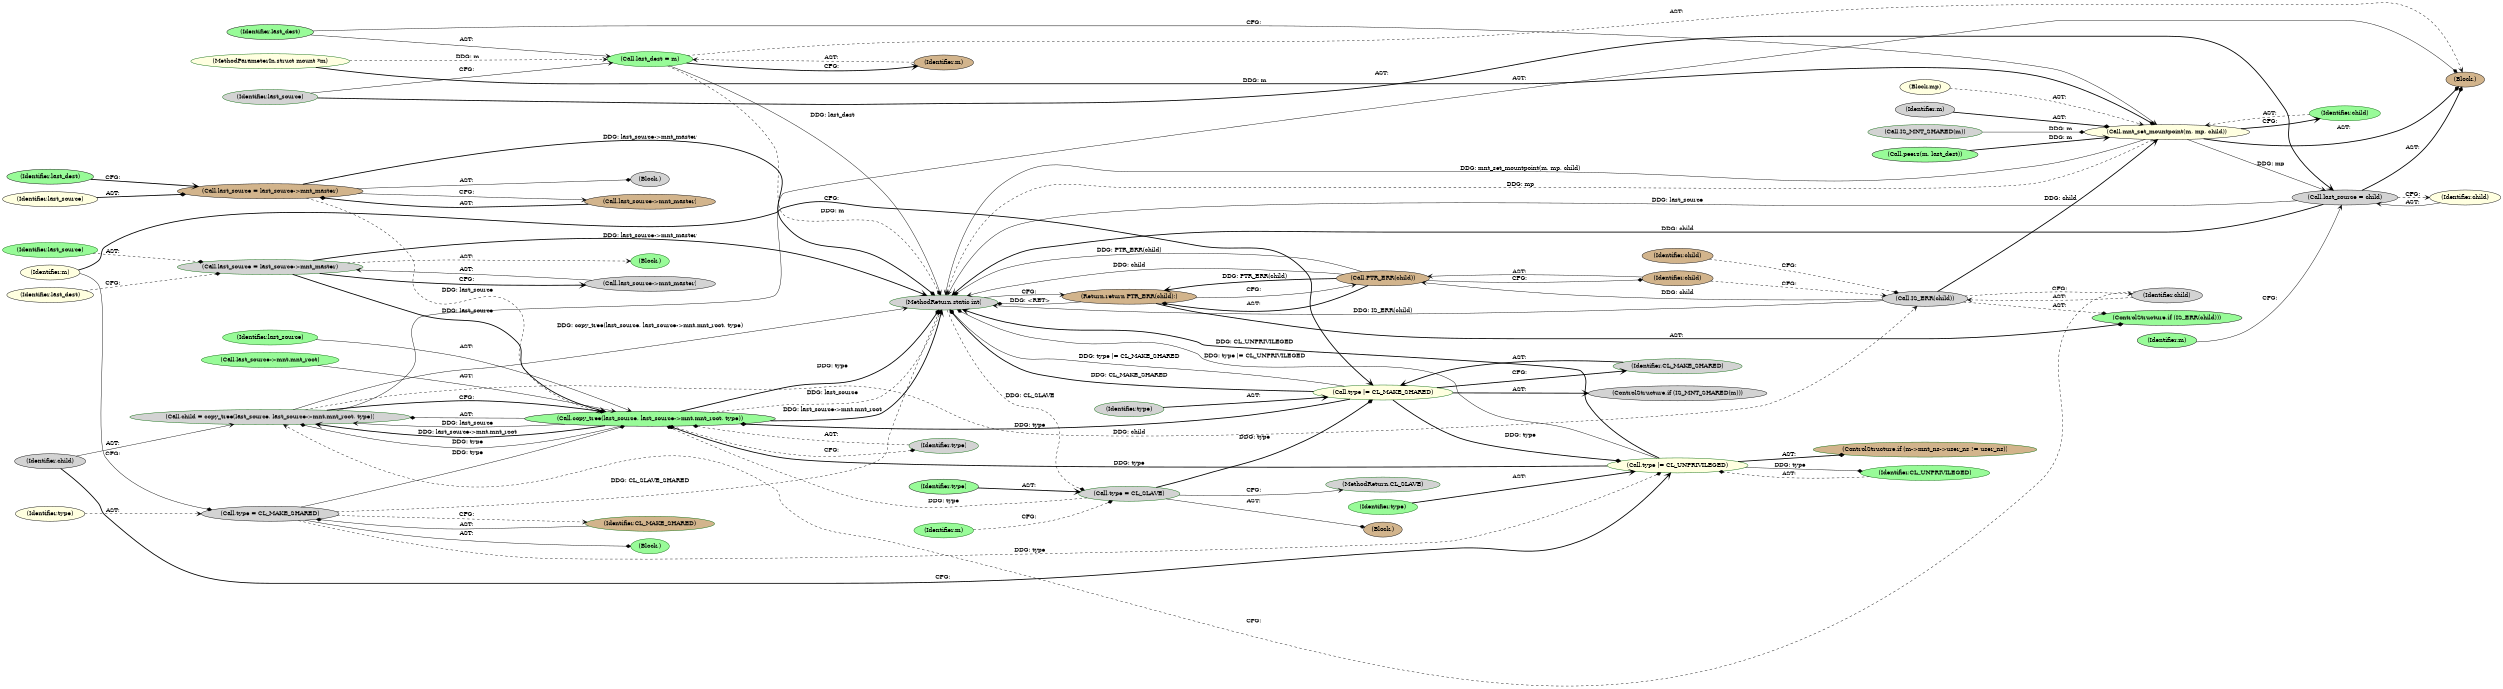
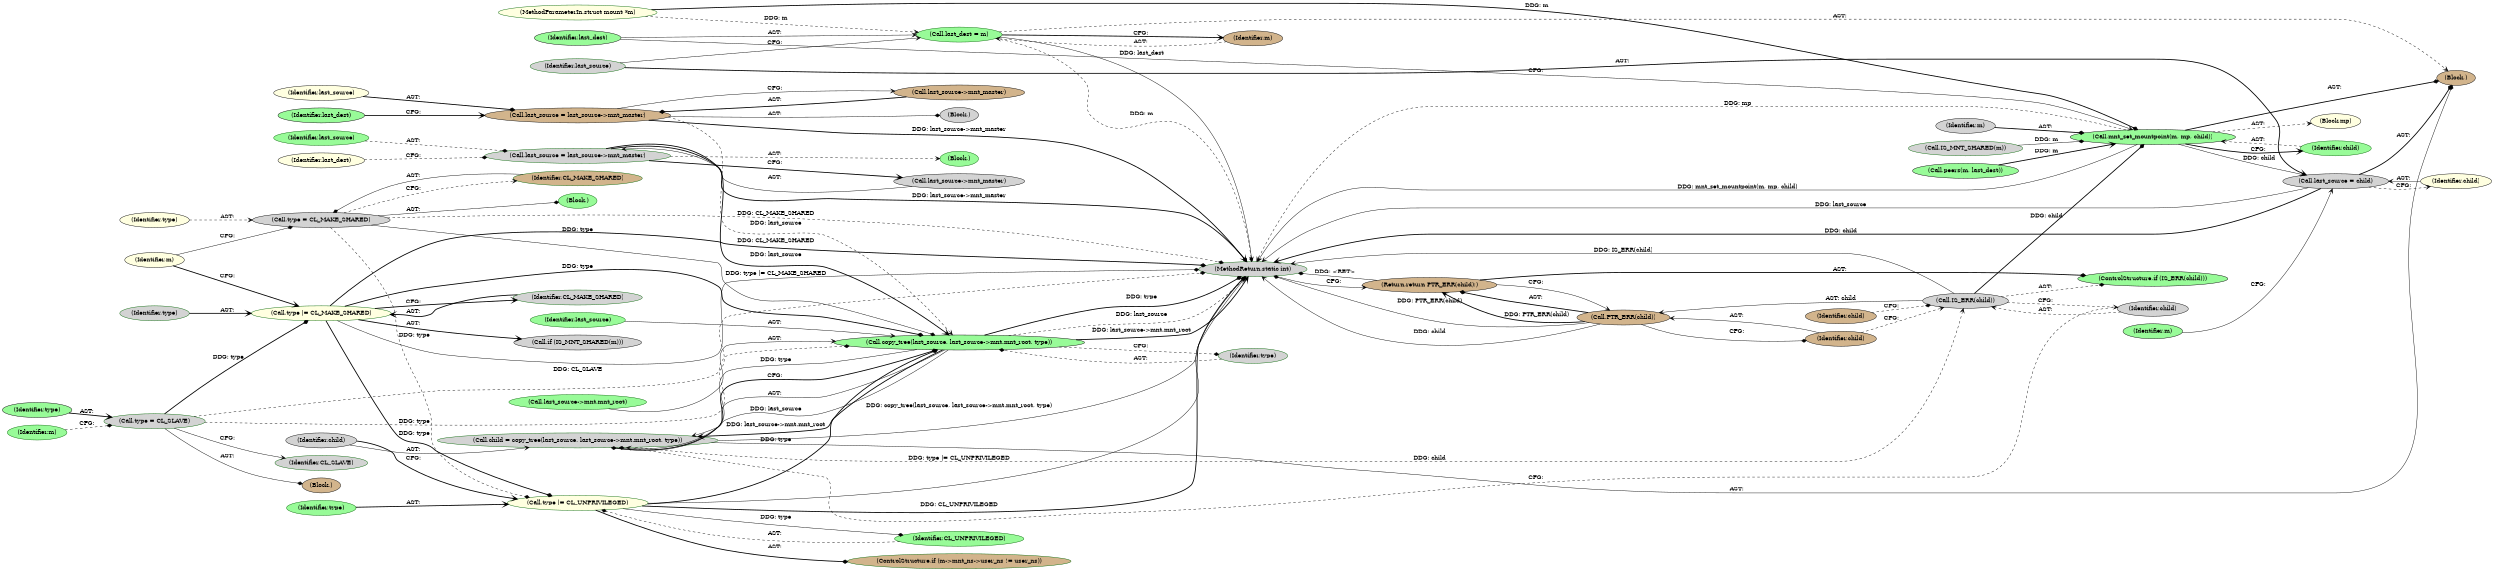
edge "(Block,mp)" -> "(Call,mnt_set_mountpoint(m, mp, child))": reversed
node "(Call,mnt_set_mountpoint(m, mp, child))": fillcolor lightyellow -> palegreen
edge "(Call,mnt_set_mountpoint(m, mp, child))" -> "(Call,last_source = child)": label "DDG: mp" -> "DDG: child"
edge "(Call,IS_ERR(child))" -> "(Call,mnt_set_mountpoint(m, mp, child))": arrowhead vee -> diamond
edge "(Call,IS_ERR(child))" -> "(Call,PTR_ERR(child))": label "DDG: child" -> "AST: child"
node "(ControlStructure,if (IS_MNT_SHARED(m)))": label "(ControlStructure,if (IS_MNT_SHARED(m)))" -> "(Call,if (IS_MNT_SHARED(m)))"
edge "(MethodReturn,static int)" -> "(Call,type = CL_SLAVE)": reversed
edge "(Call,type = CL_MAKE_SHARED)" -> "(MethodReturn,static int)": label "DDG: CL_SLAVE_SHARED" -> "DDG: CL_MAKE_SHARED"
node "(MethodReturn,CL_SLAVE)": label "(MethodReturn,CL_SLAVE)" -> "(Identifier,CL_SLAVE)"
